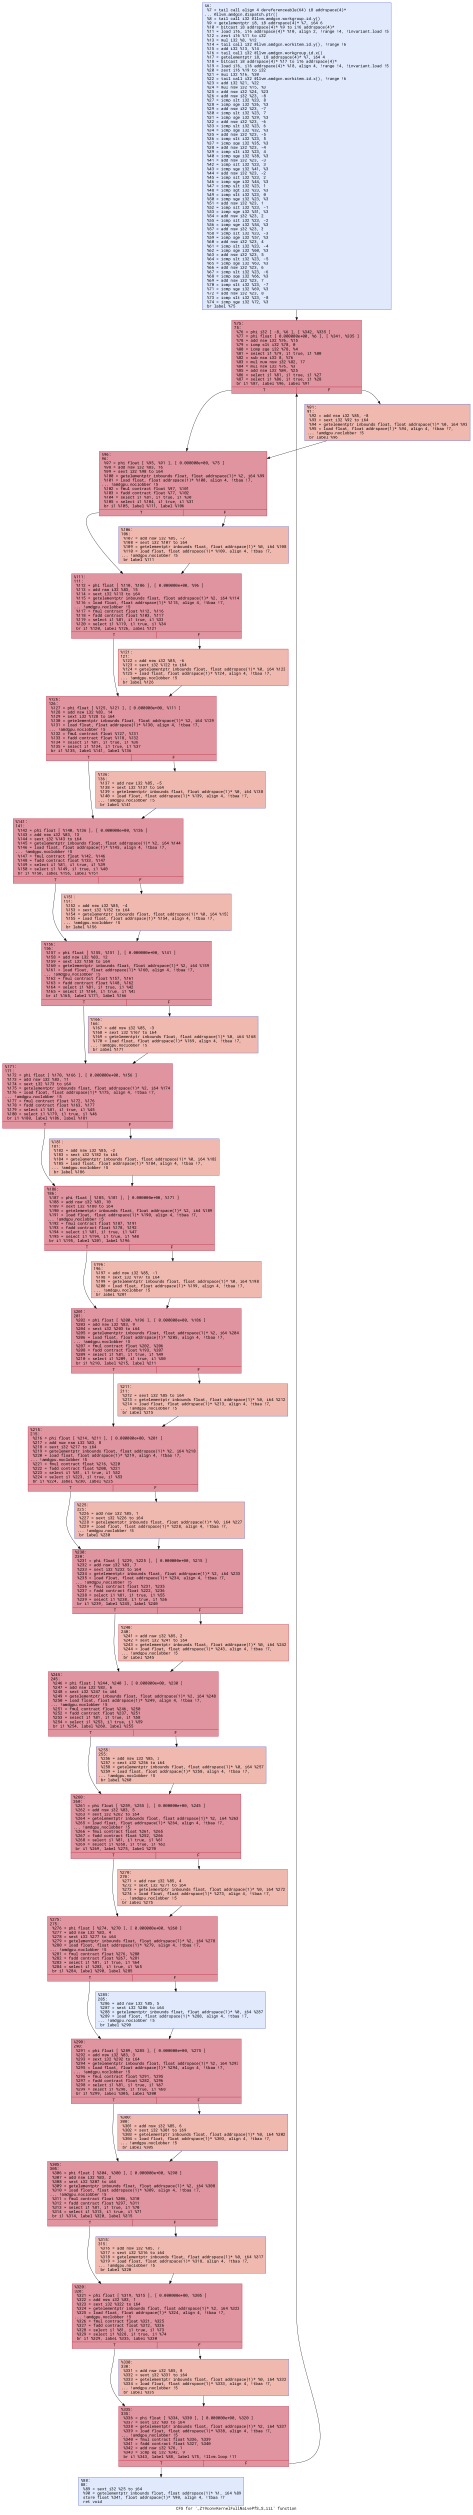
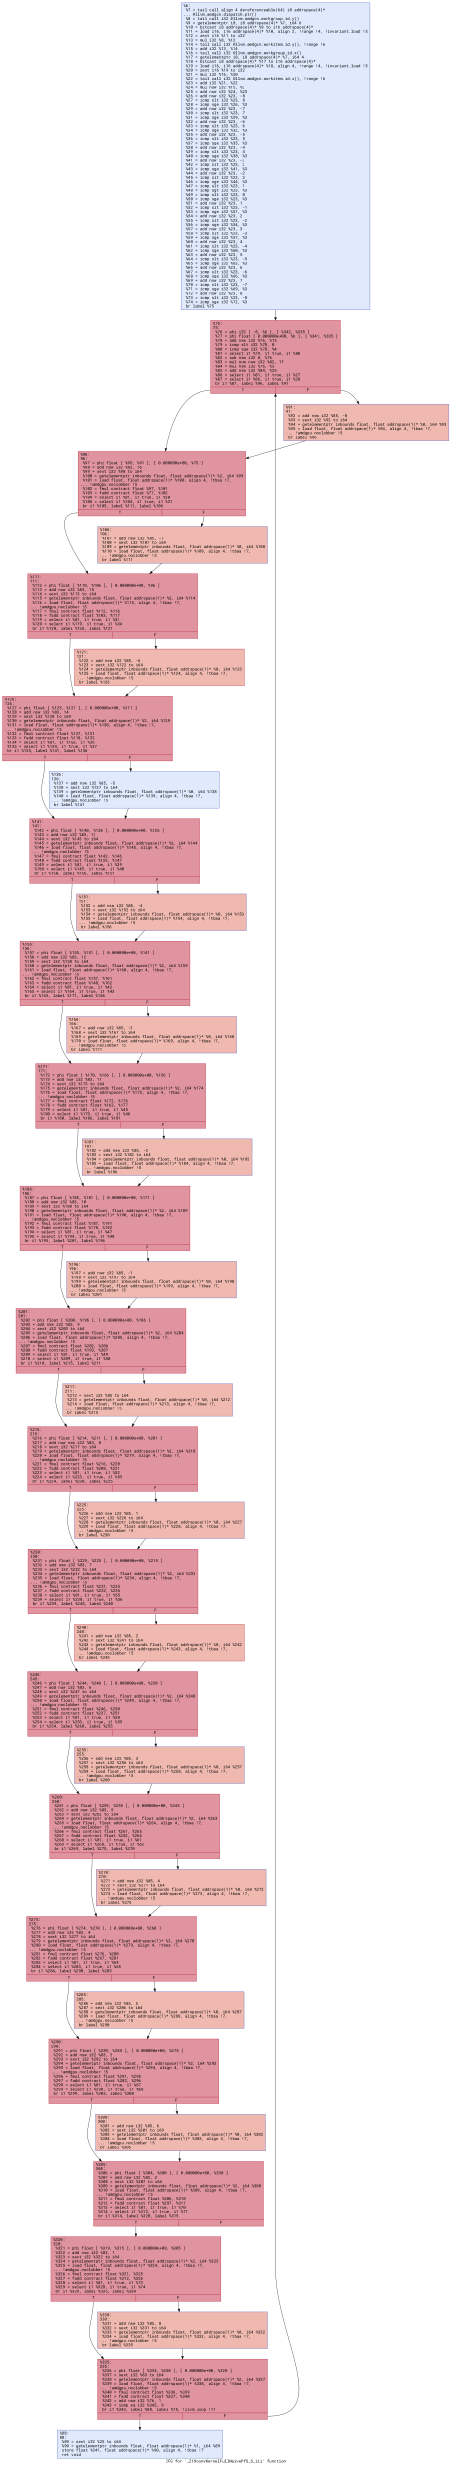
node "%136:": fillcolor #de614d70 -> #b9d0f970
node "%285:": fillcolor #b9d0f970 -> #de614d70
node "%315:": removed
